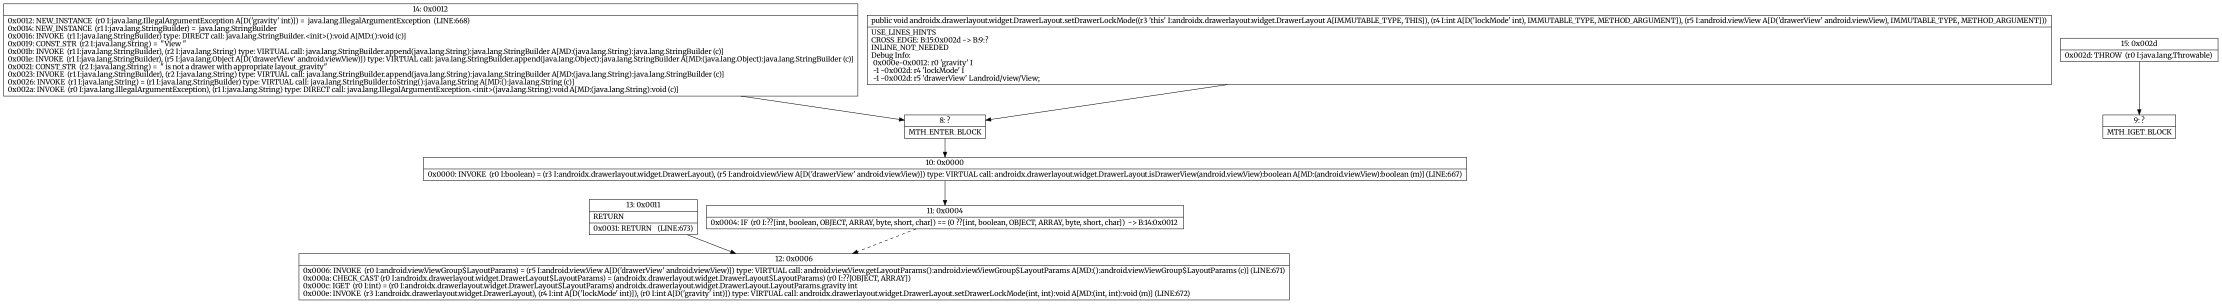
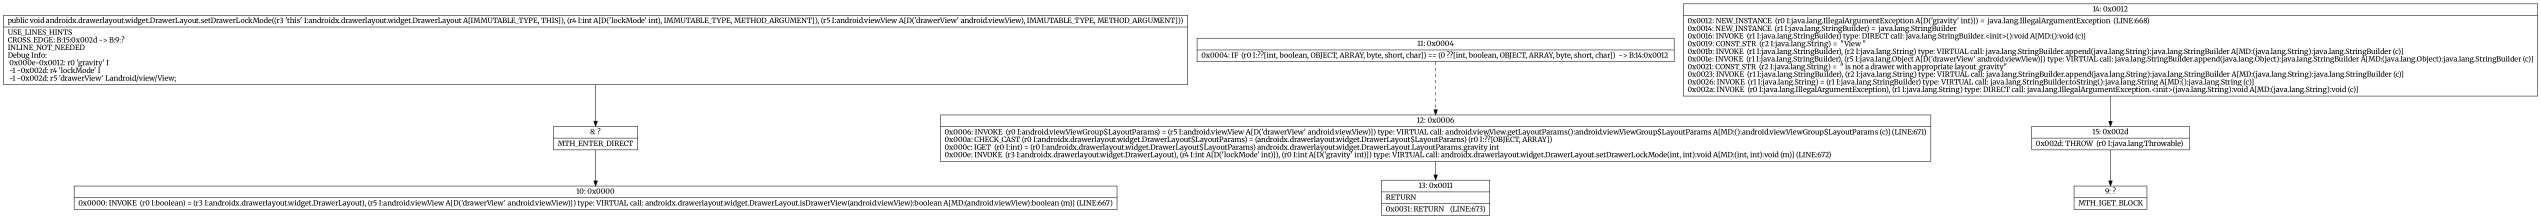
edge "14: 0x0012" -> "8: ?": now "14: 0x0012" -> "15: 0x002d"
node "8: ?": text "MTH_ENTER_BLOCK" -> "MTH_ENTER_DIRECT"
edge "10: 0x0000" -> "11: 0x0004": removed
edge "13: 0x0011" -> "12: 0x0006": reversed
